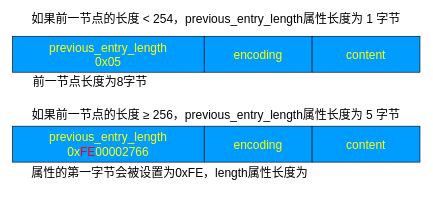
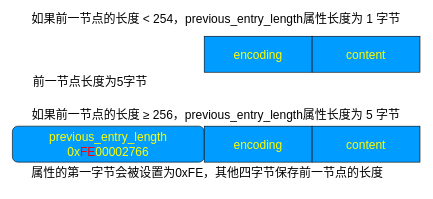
node "previous_entry_length 0x05": removed
node "前一节点长度为8字节": label "前一节点长度为8字节" -> "前一节点长度为5字节"
node "previous_entry_length 0xFE00002766": shape rectangle -> rounded rectangle
node "属性的第一字节会被设置为0xFE，length属性长度为": label "属性的第一字节会被设置为0xFE，length属性长度为" -> "属性的第一字节会被设置为0xFE，其他四字节保存前一节点的长度"
